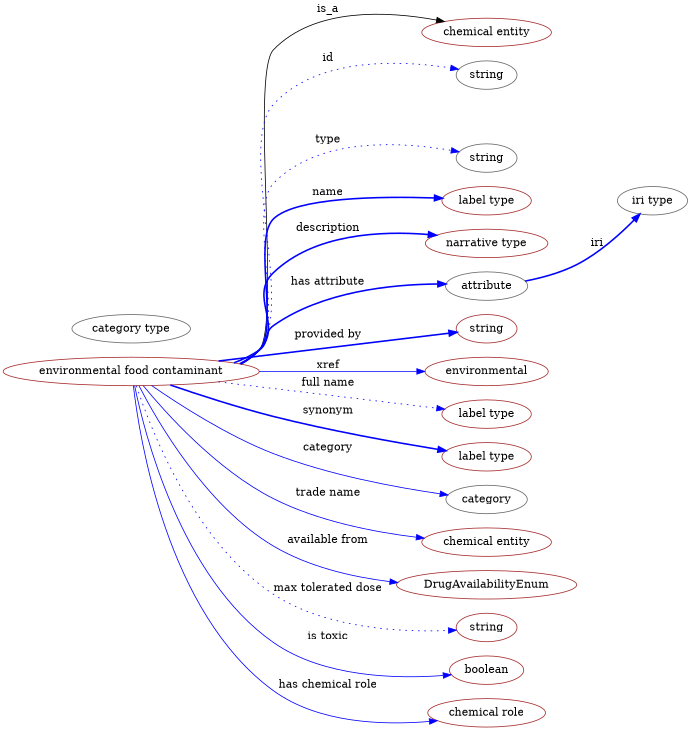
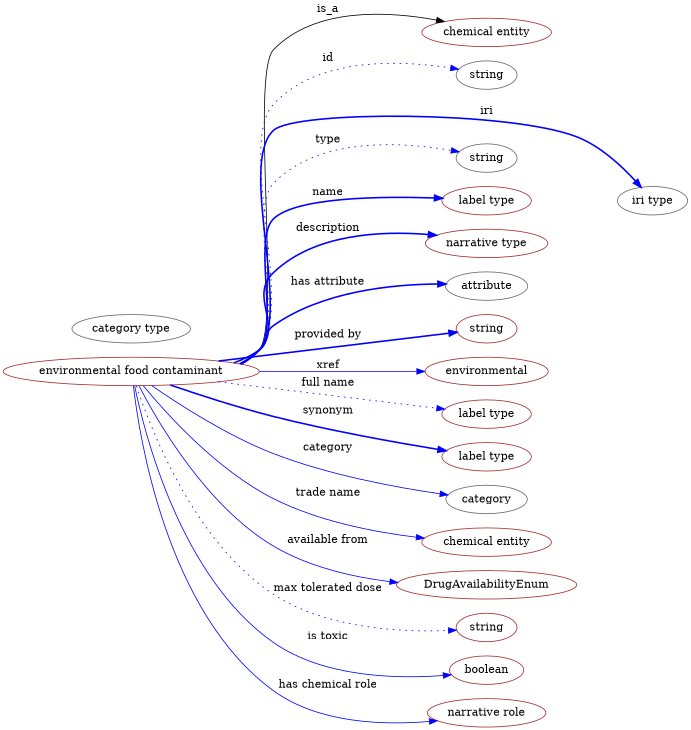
edge "attribute" -> "iri type": now "environmental food contaminant" -> "iri type"
node "chemical role": label "chemical role" -> "narrative role"
